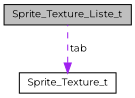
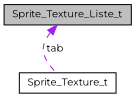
edge "Sprite_Texture_Liste_t" -> "Sprite_Texture_t": reversed
